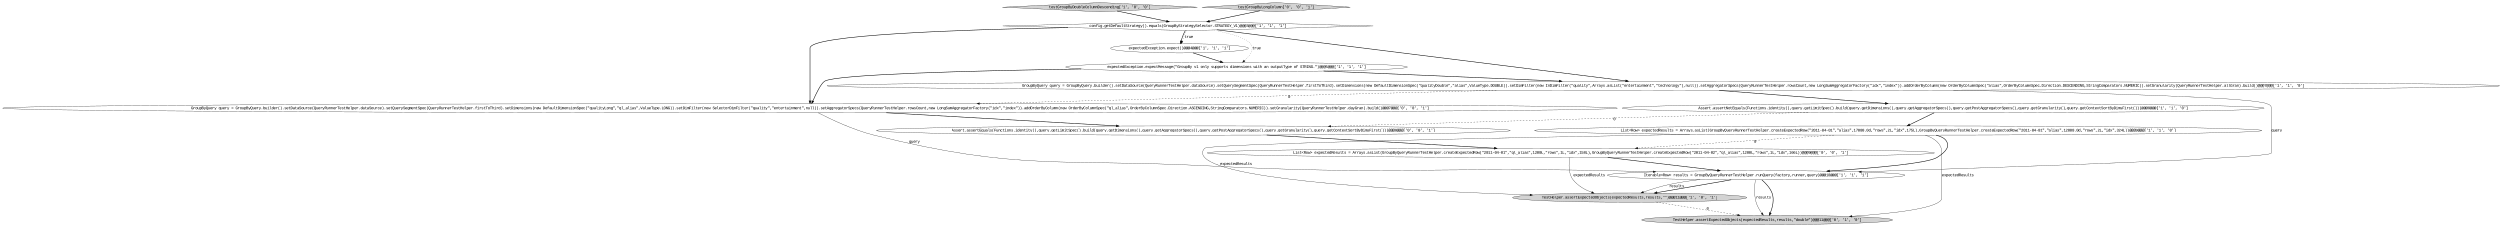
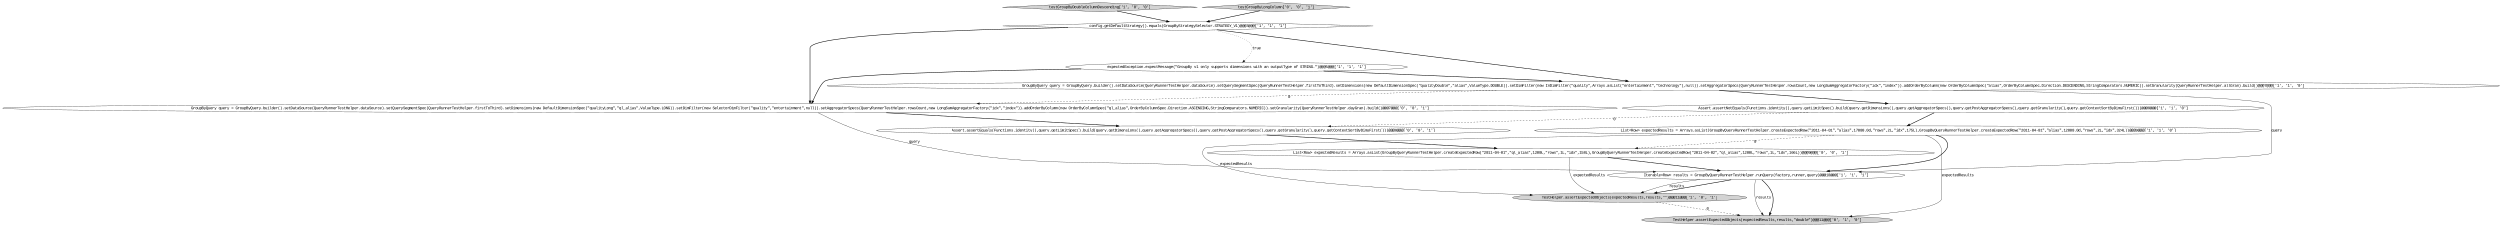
node "expectedException.expect()@@@4@@@['1', '1', '1']": removed
